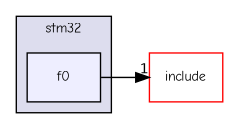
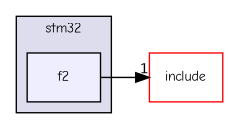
node "f0": label "f0" -> "f2"
